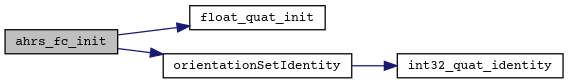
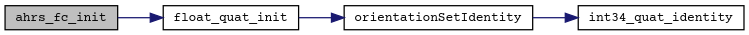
edge "ahrs_fc_init" -> "orientationSetIdentity": now "float_quat_init" -> "orientationSetIdentity"
node "int32_quat_identity": label "int32_quat_identity" -> "int34_quat_identity"
